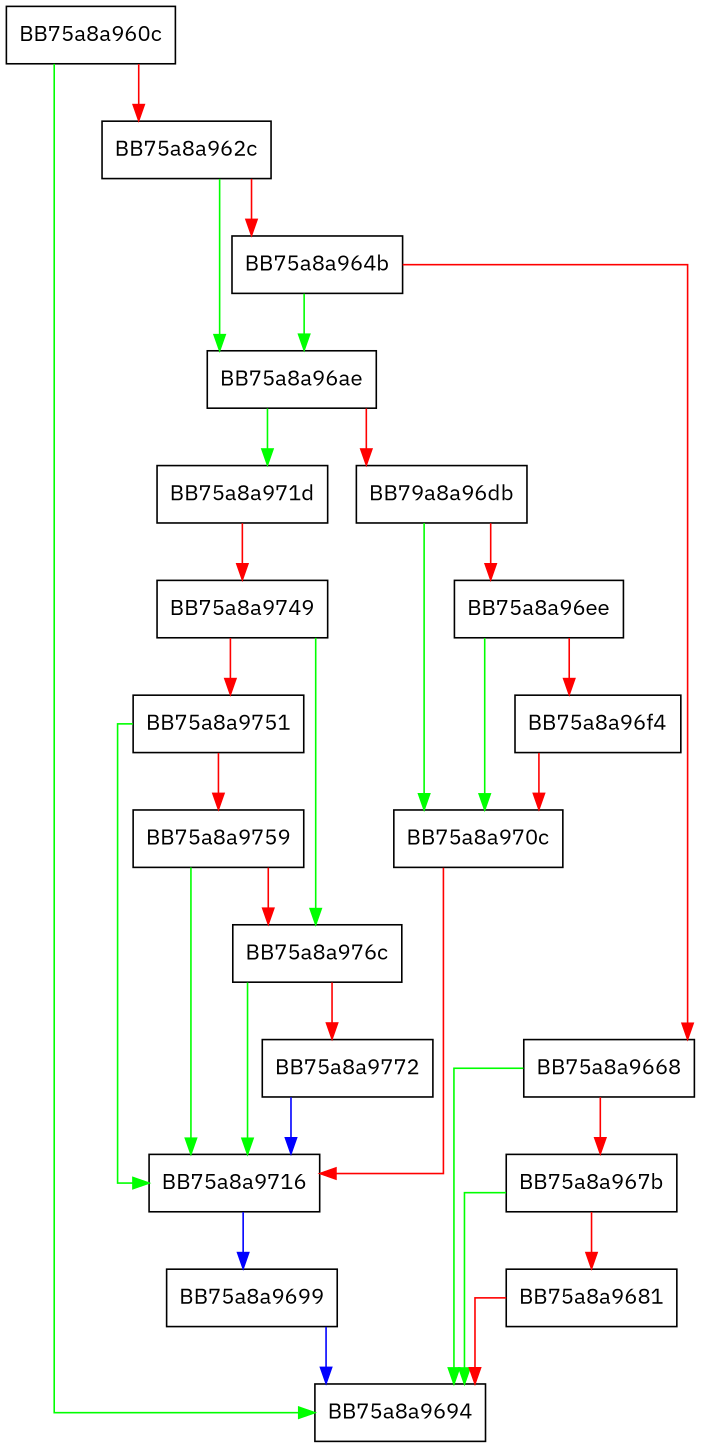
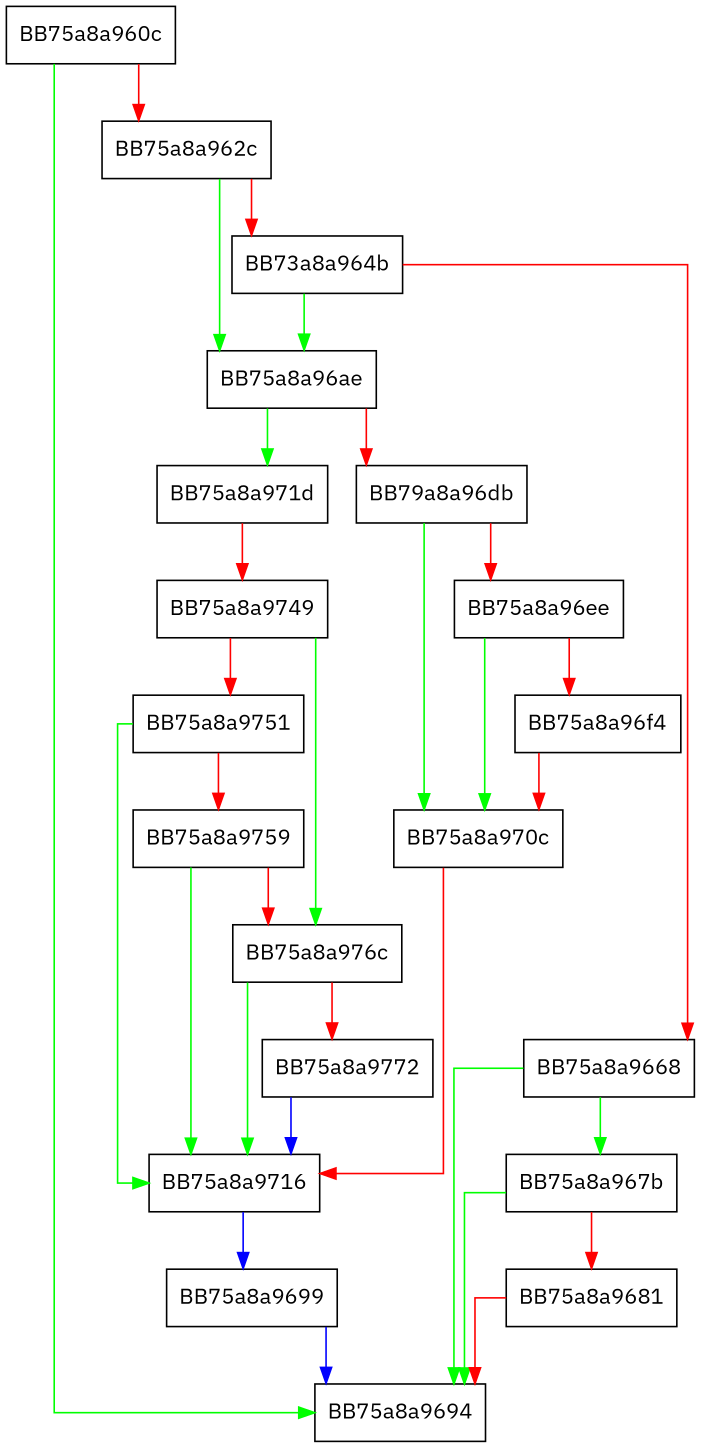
node "BB75a8a964b": label "BB75a8a964b" -> "BB73a8a964b"
edge "BB75a8a9668" -> "BB75a8a967b": color red -> green
